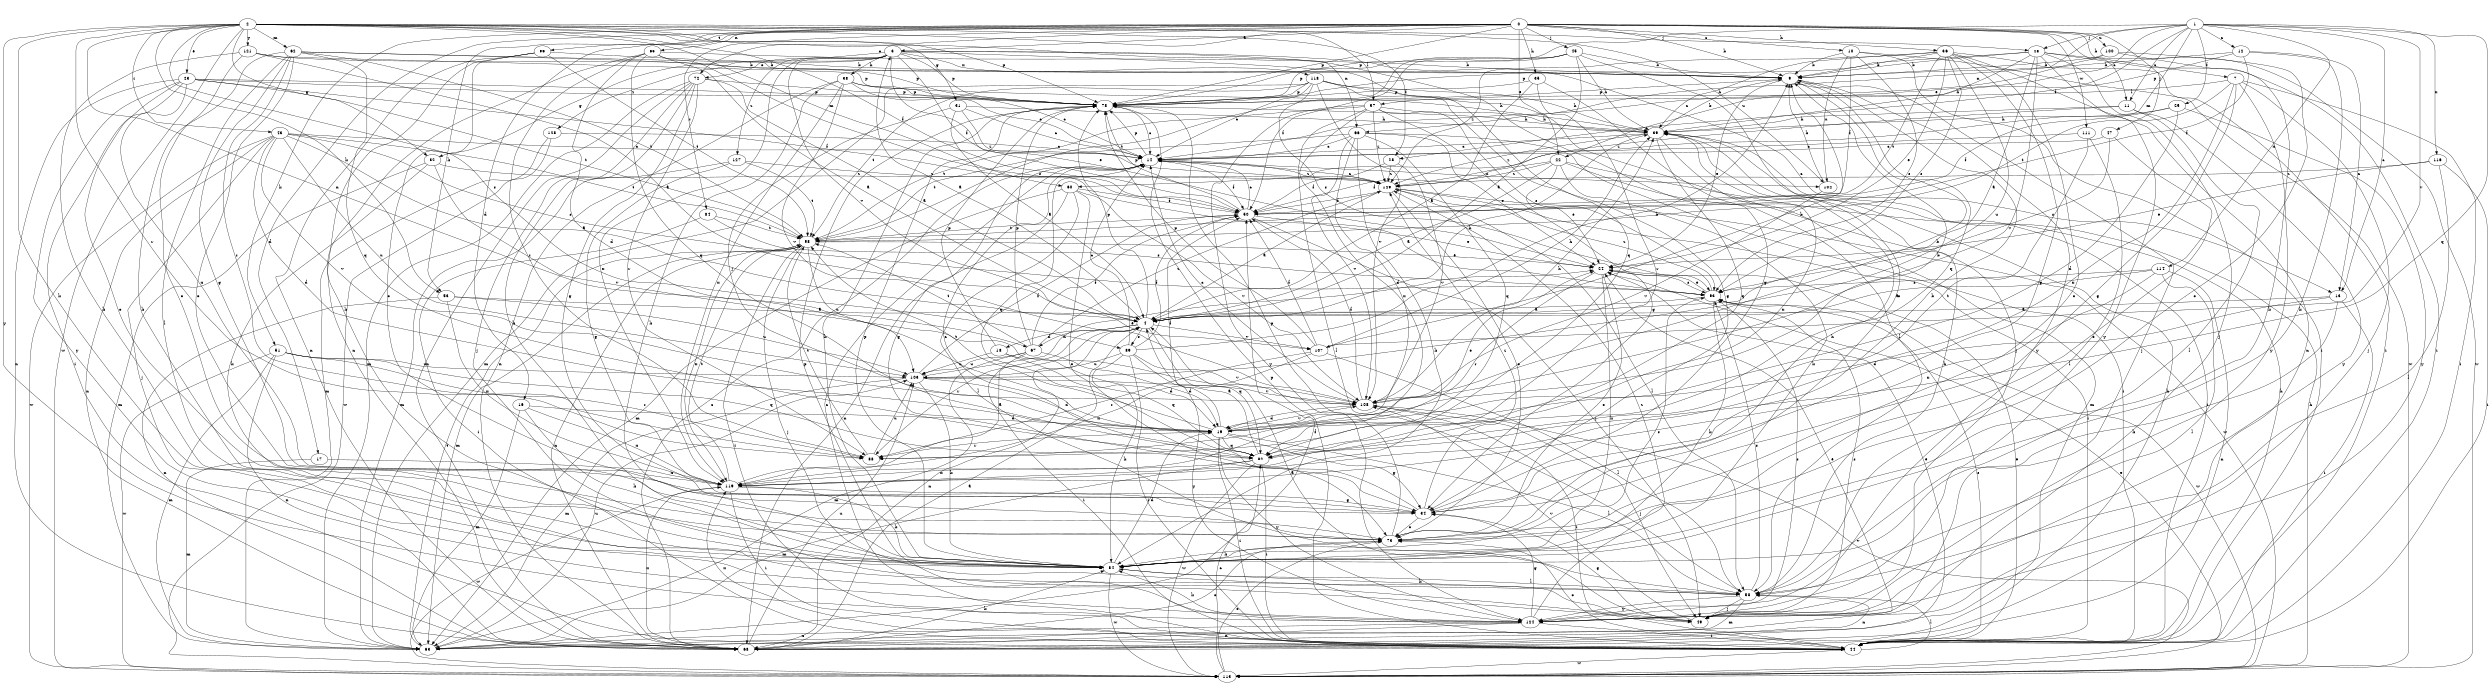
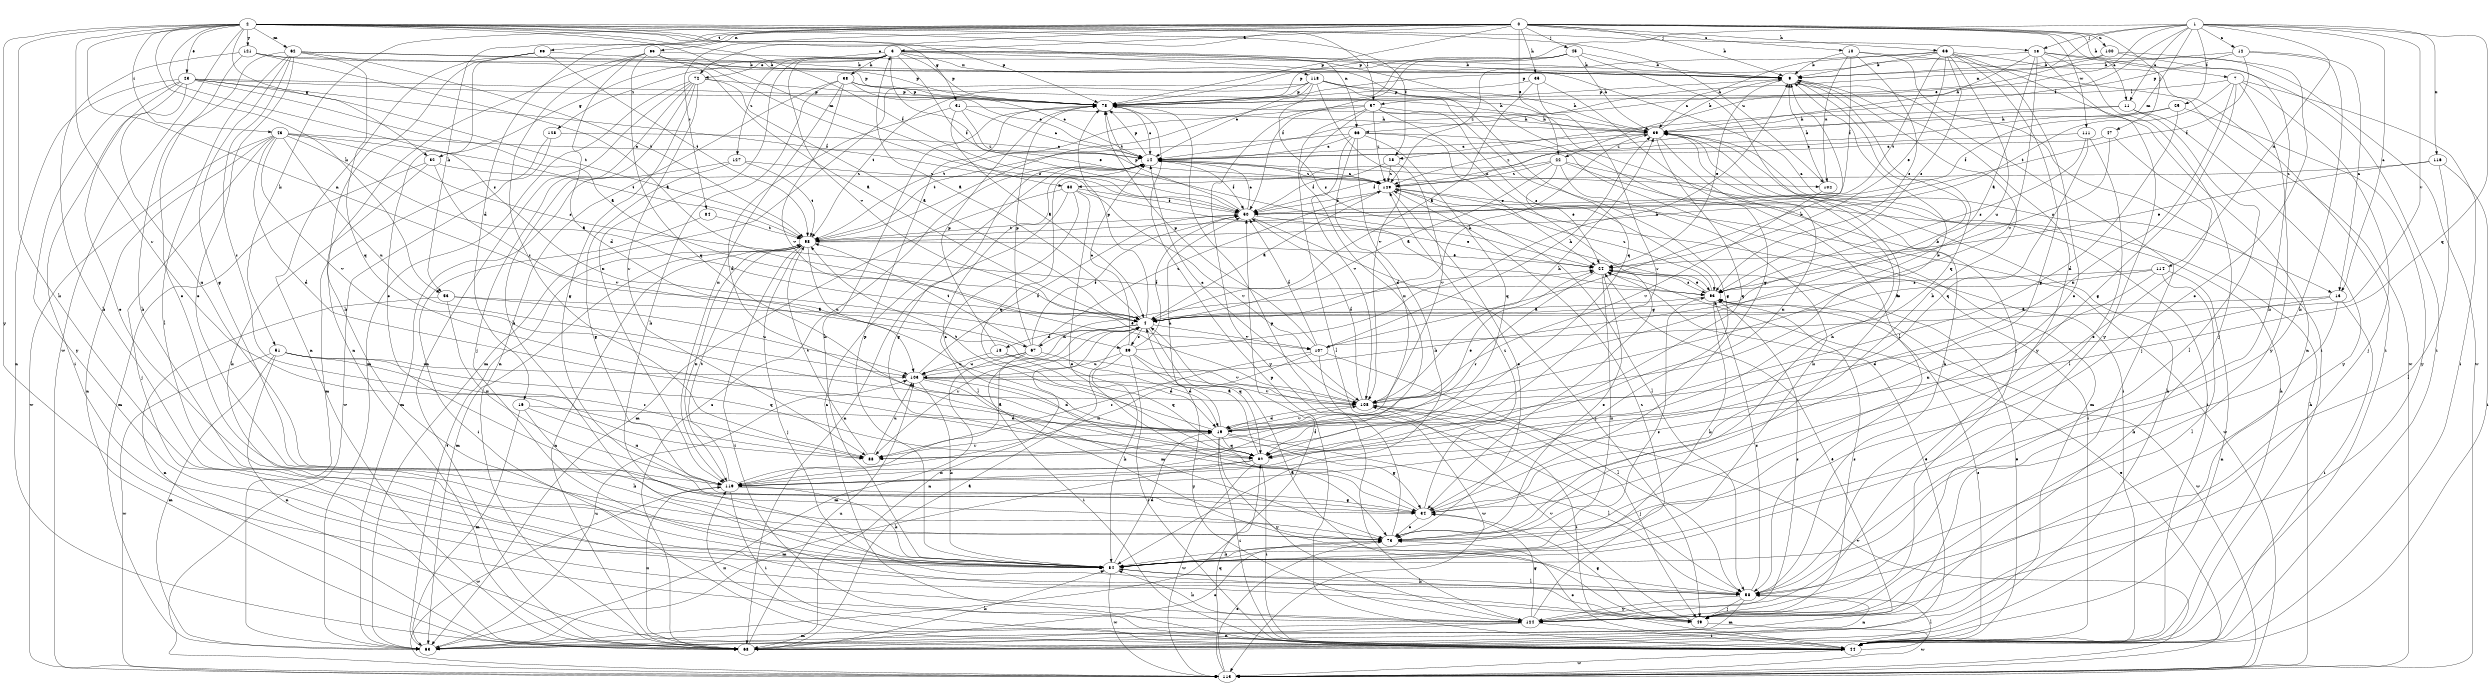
edge "48" -> "9": now "3" -> "9"
edge "45" -> "4": now "23" -> "4"
edge "84" -> "93": now "111" -> "93"
edge "31" -> "19": label "j" -> "d"
edge "111" -> "82": label "t" -> "q"
edge "19" -> "50": label "f" -> "h"
edge "103" -> "63": now "103" -> "73"
node "17": removed
edge "124" -> "78": removed, label "p"
edge "107" -> "113": added, label "w"
edge "113" -> "82": label "c" -> "q"
edge "124" -> "63": label "x" -> "m"
edge "49" -> "113": added, label "w"
